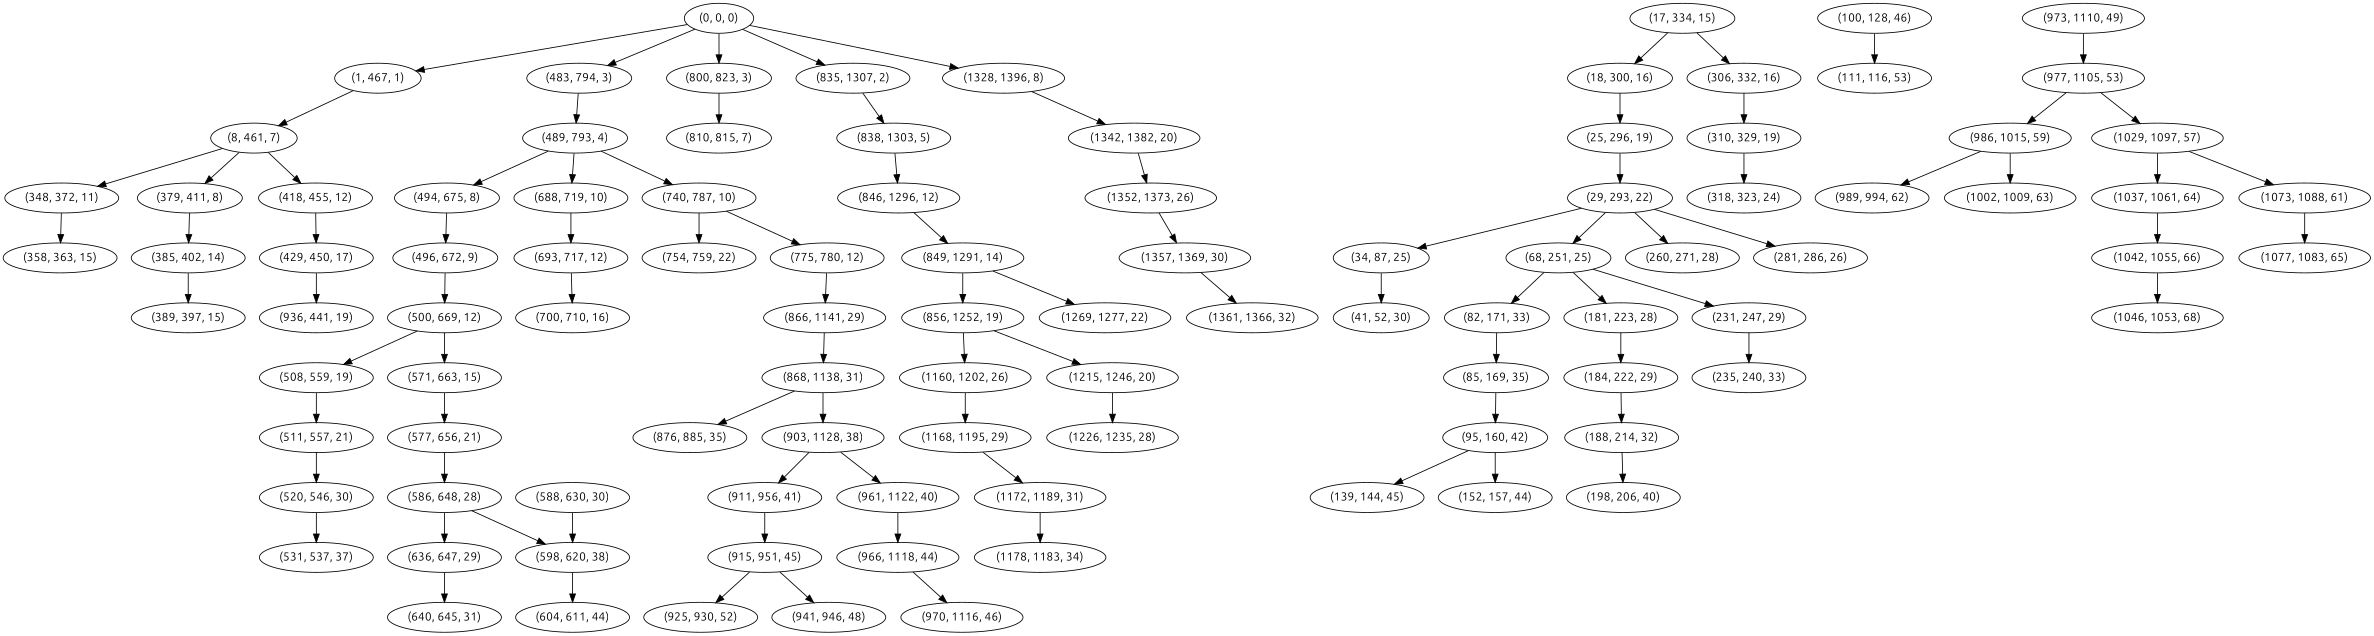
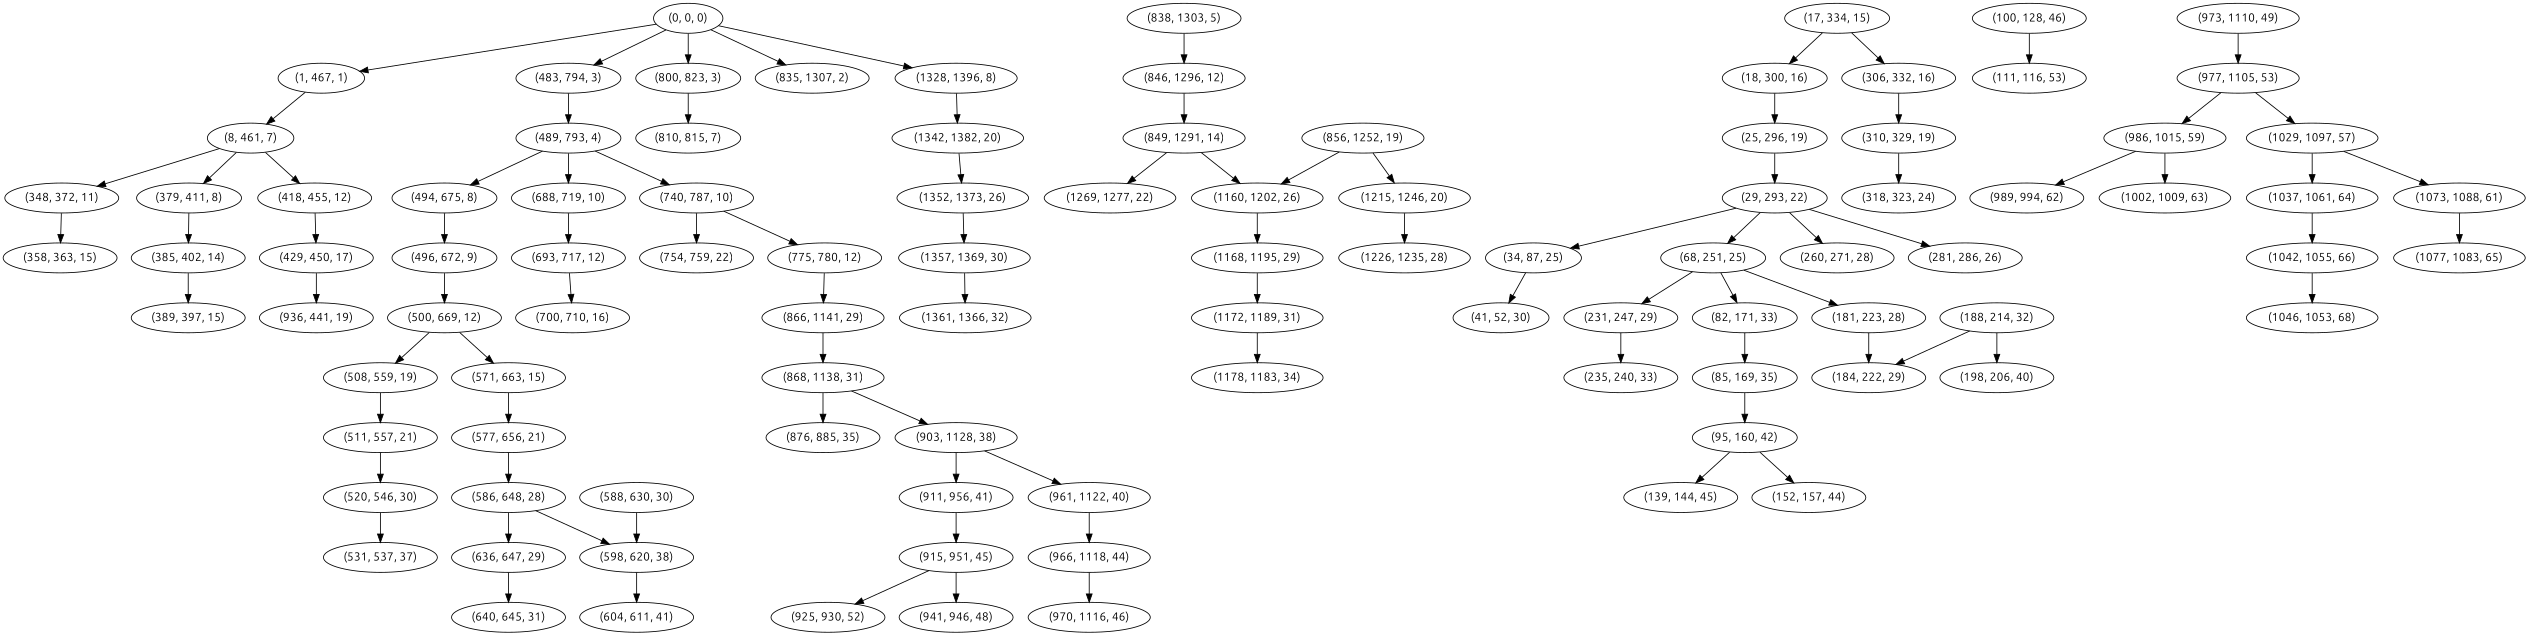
edge "(835, 1307, 2)" -> "(838, 1303, 5)": removed
edge "(849, 1291, 14)" -> "(856, 1252, 19)": now "(849, 1291, 14)" -> "(1160, 1202, 26)"
edge "(184, 222, 29)" -> "(188, 214, 32)": reversed
node "(604, 611, 44)": label "(604, 611, 44)" -> "(604, 611, 41)"
